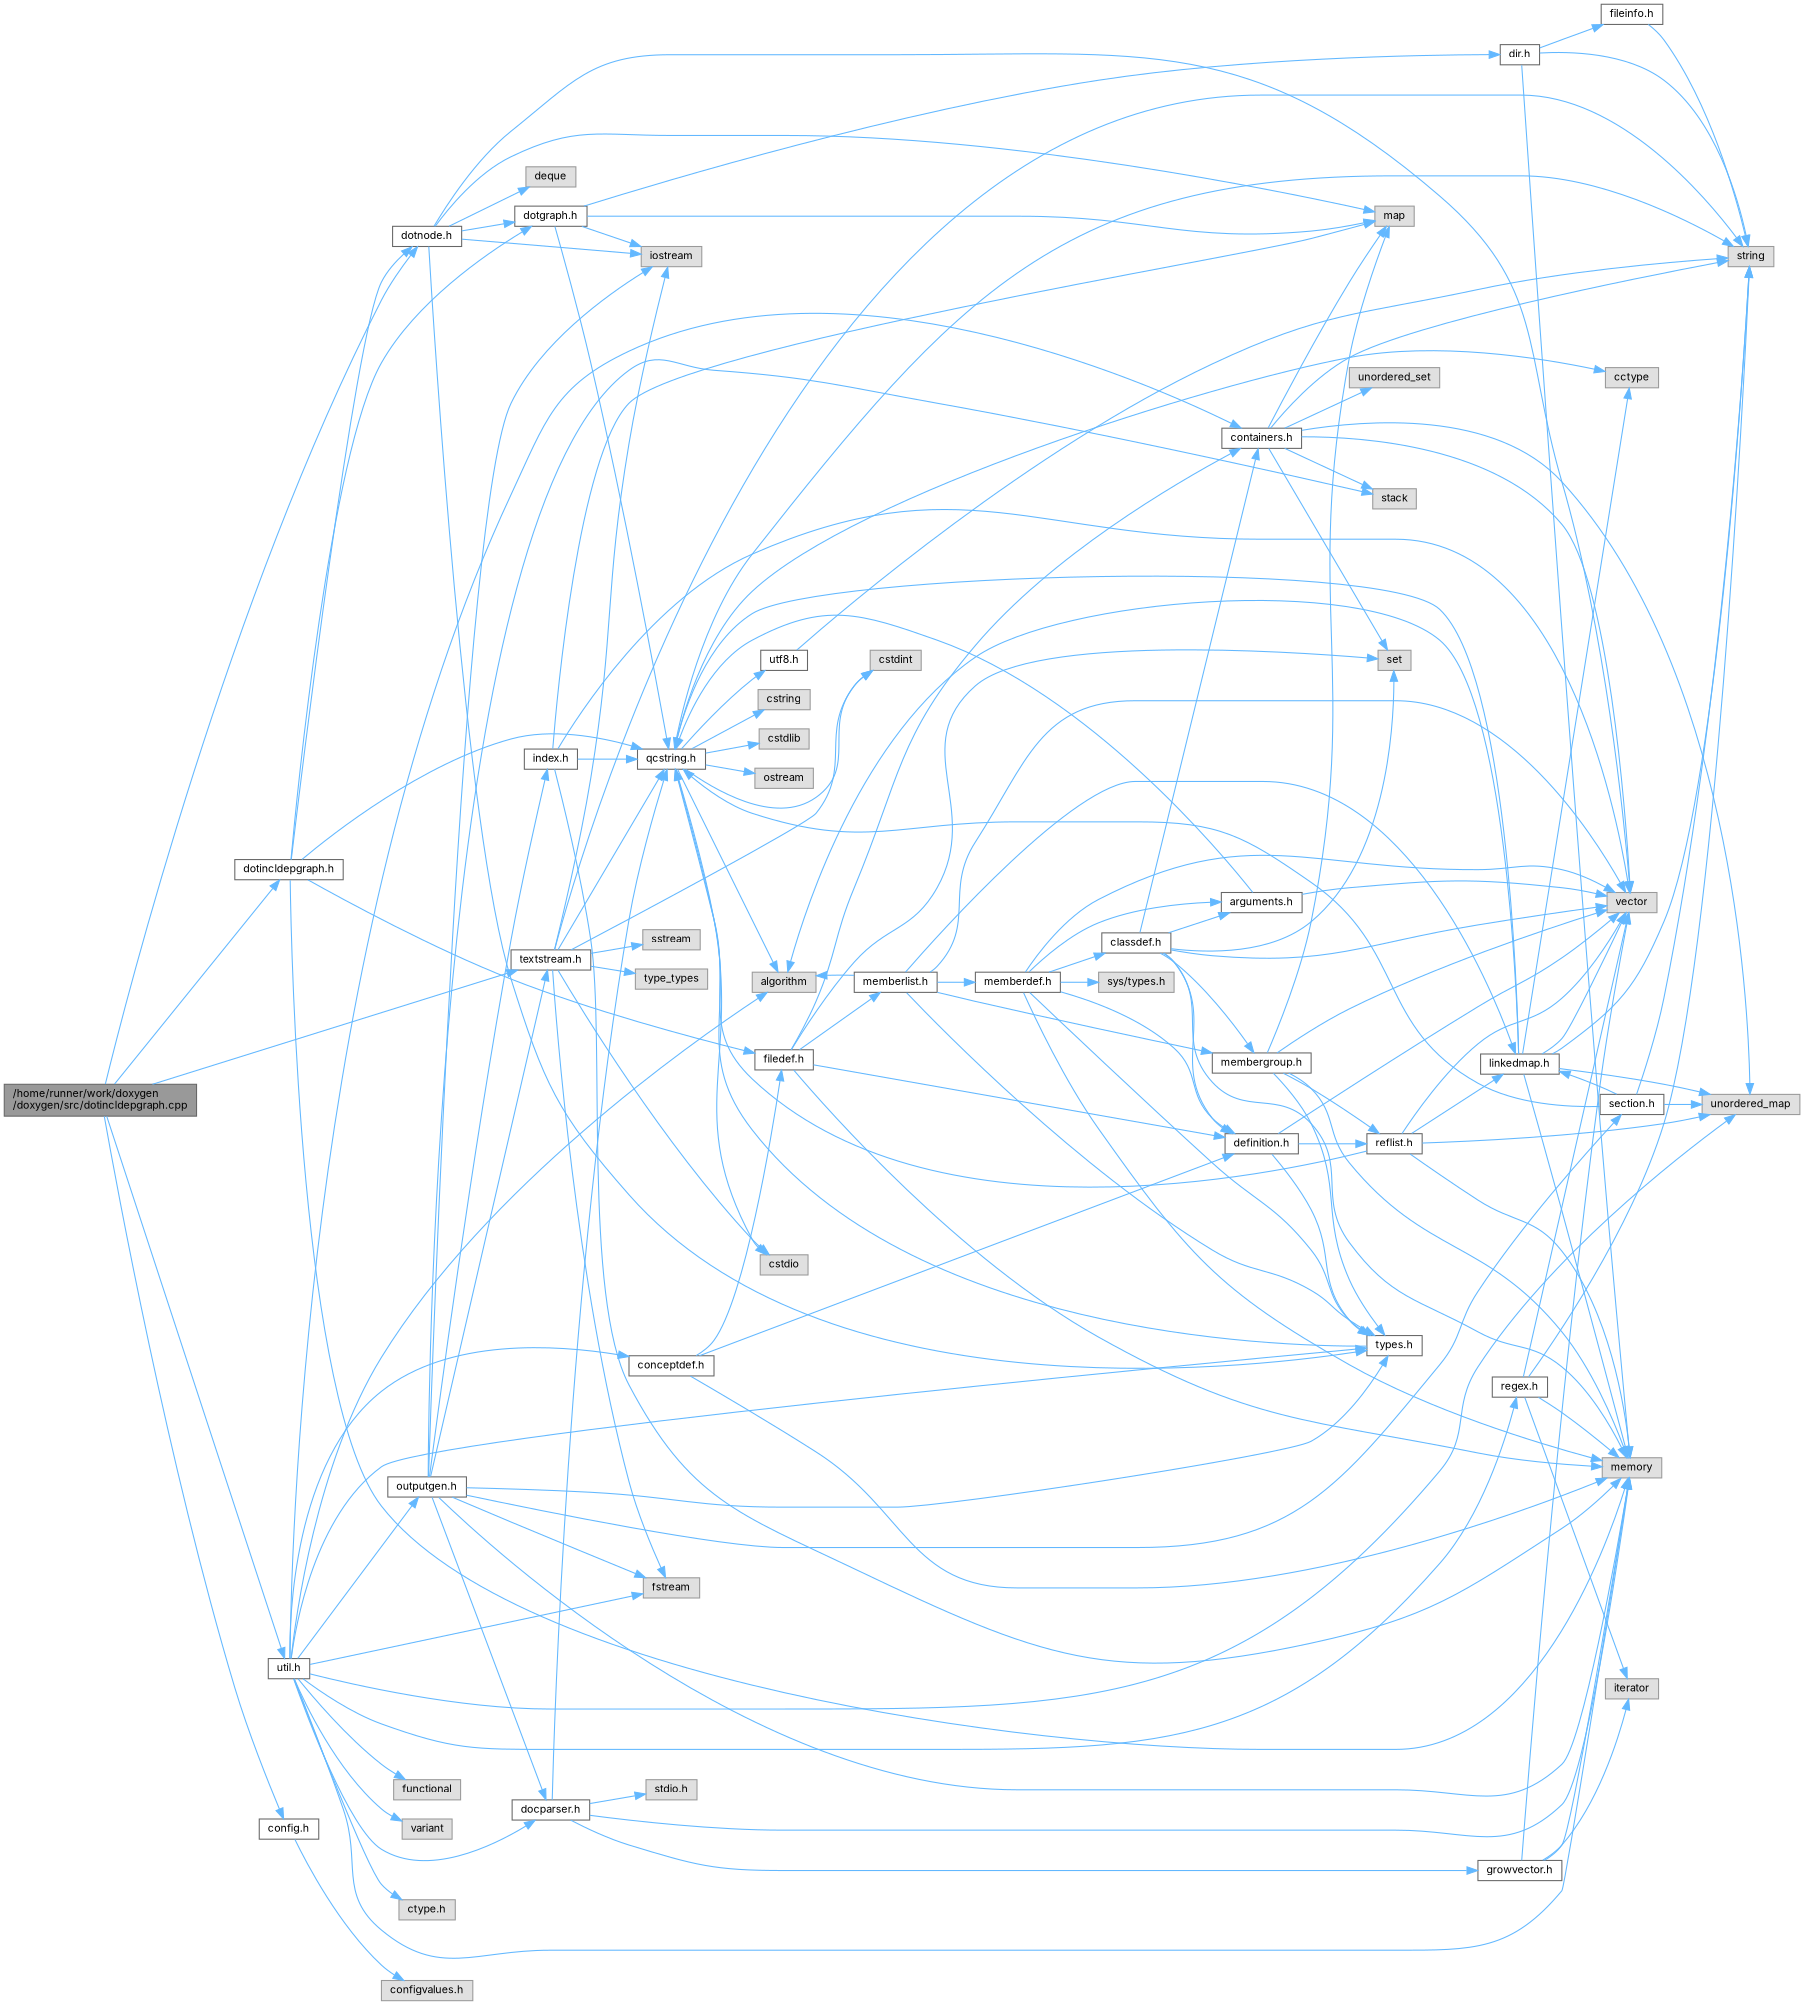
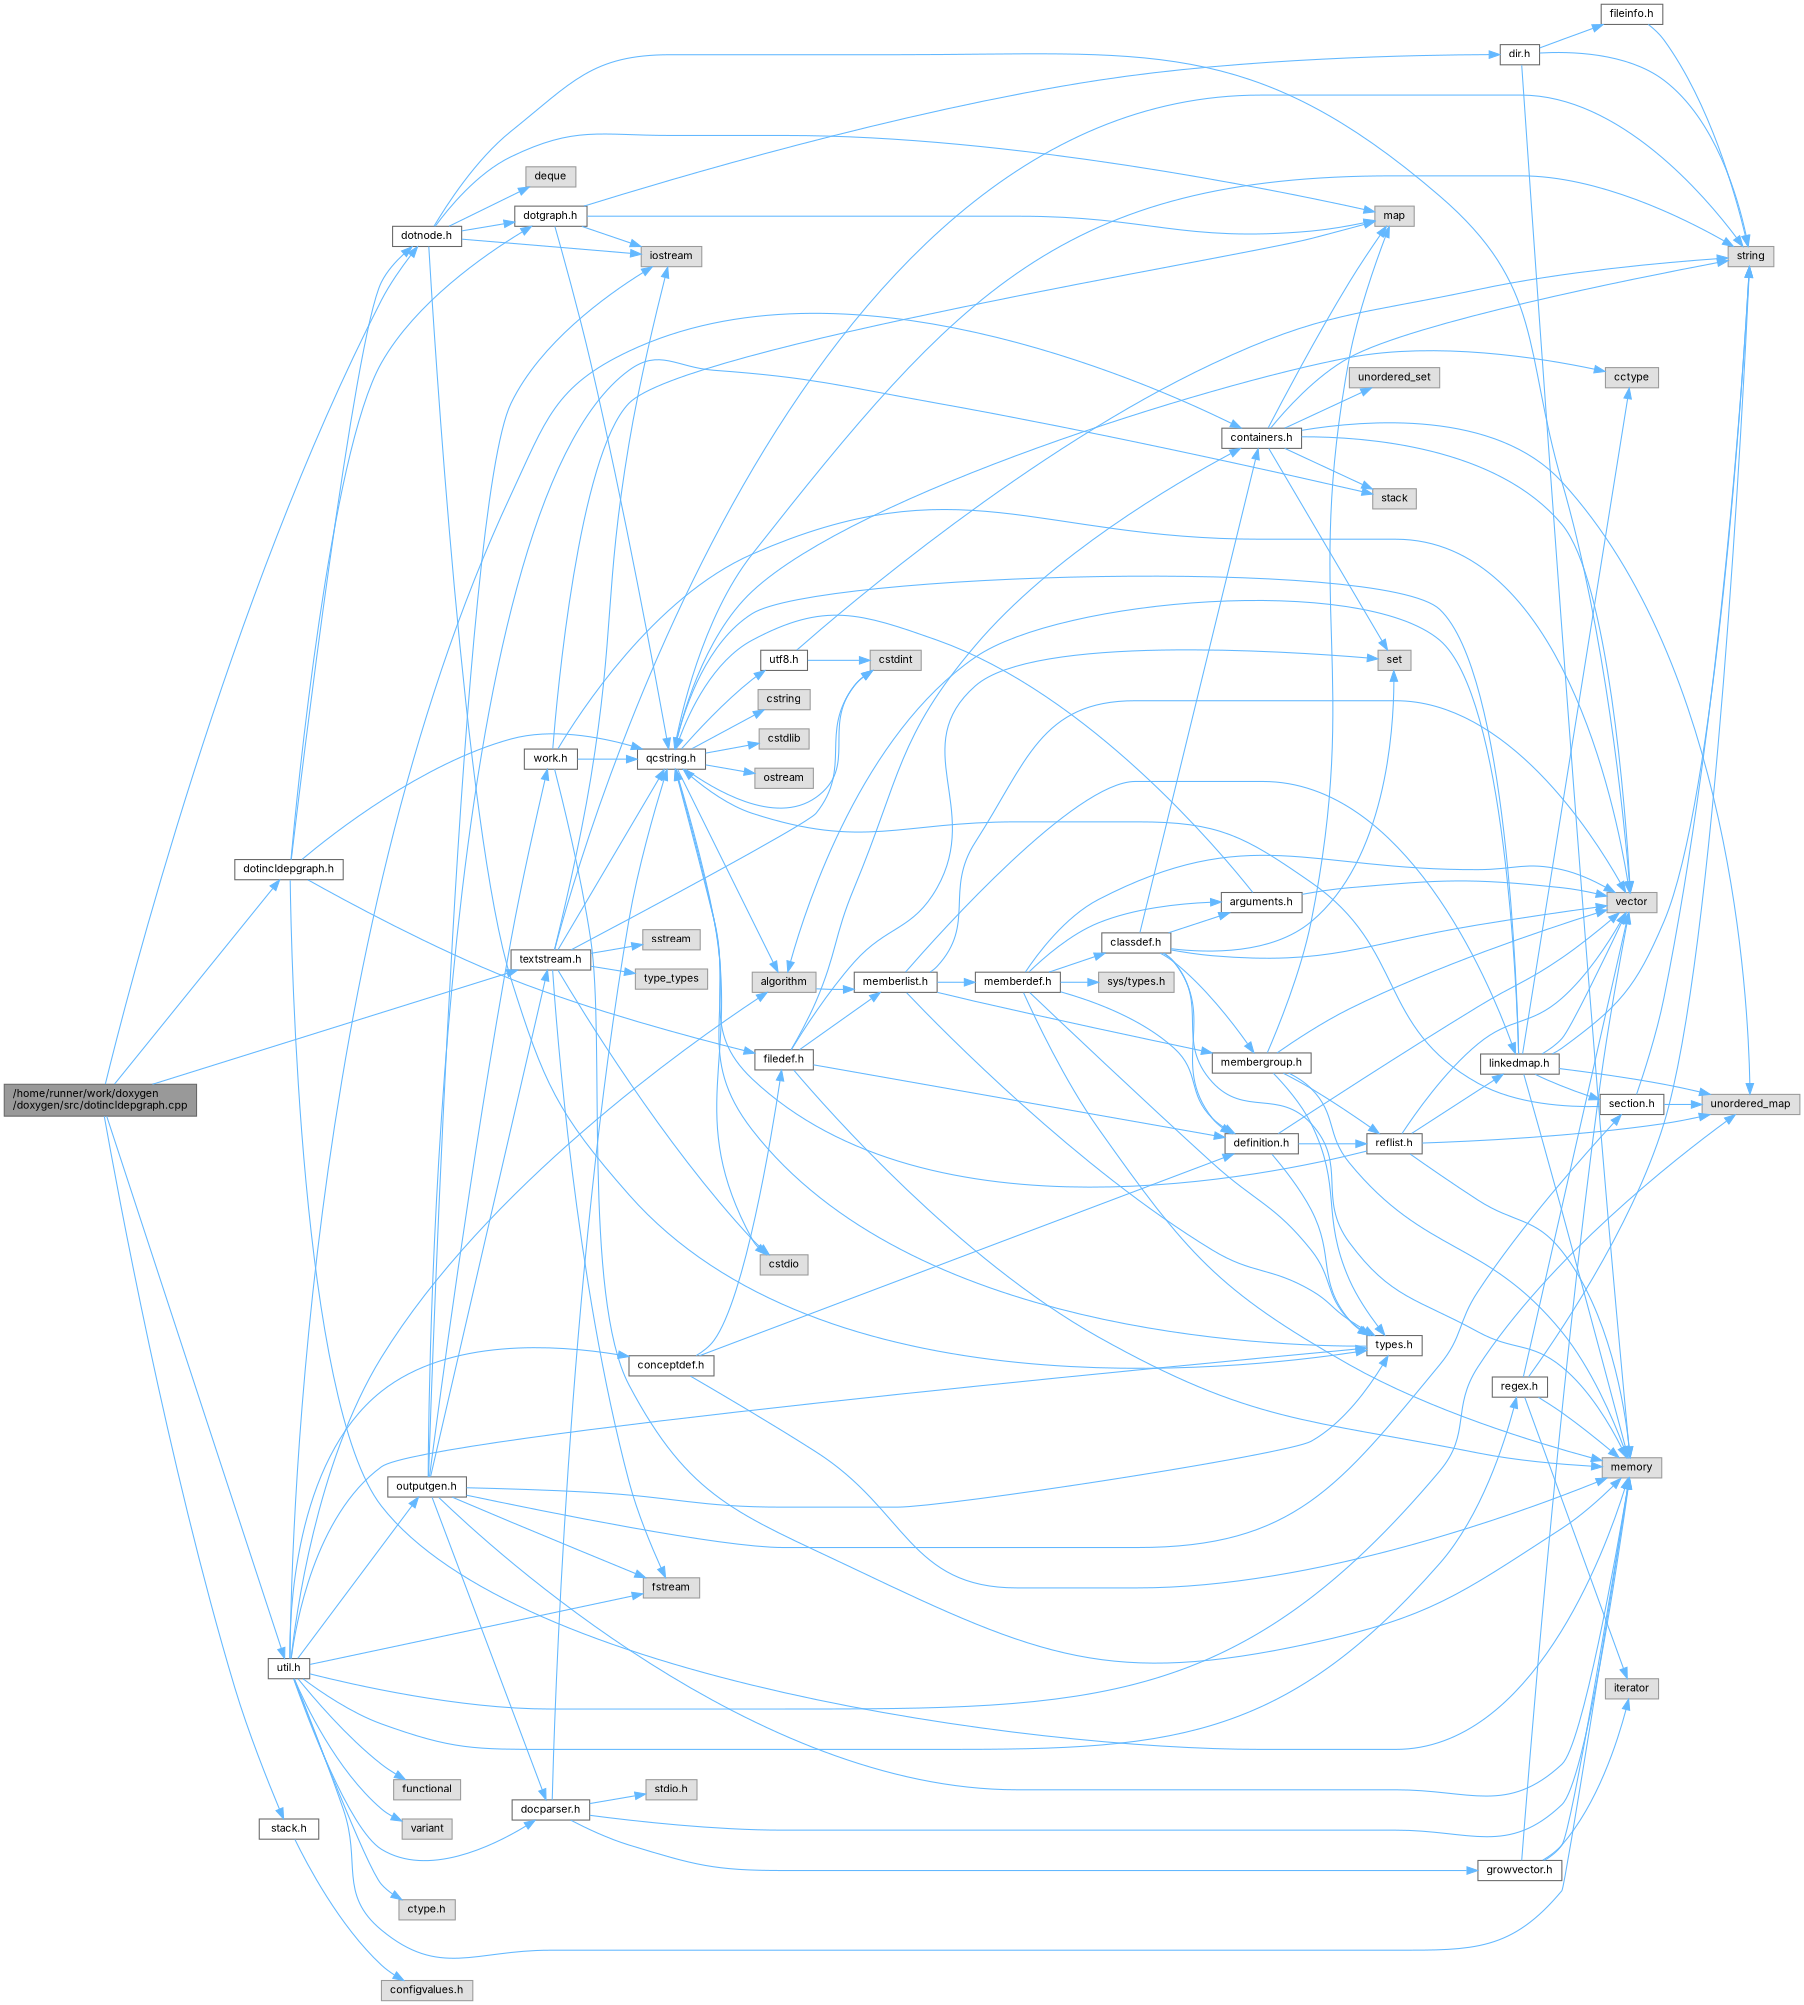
edge "utf8.h" -> "cstdint": added
node "index.h": label "index.h" -> "work.h"
edge "memberlist.h" -> "algorithm": reversed
edge "section.h" -> "linkedmap.h": reversed
node "config.h": label "config.h" -> "stack.h"
